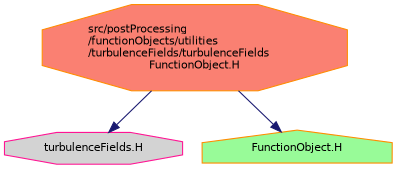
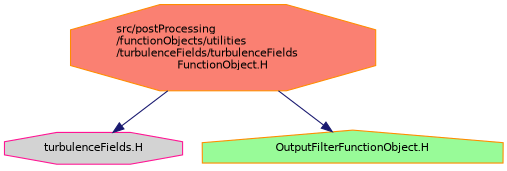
node "FunctionObject.H": label "FunctionObject.H" -> "OutputFilterFunctionObject.H"
